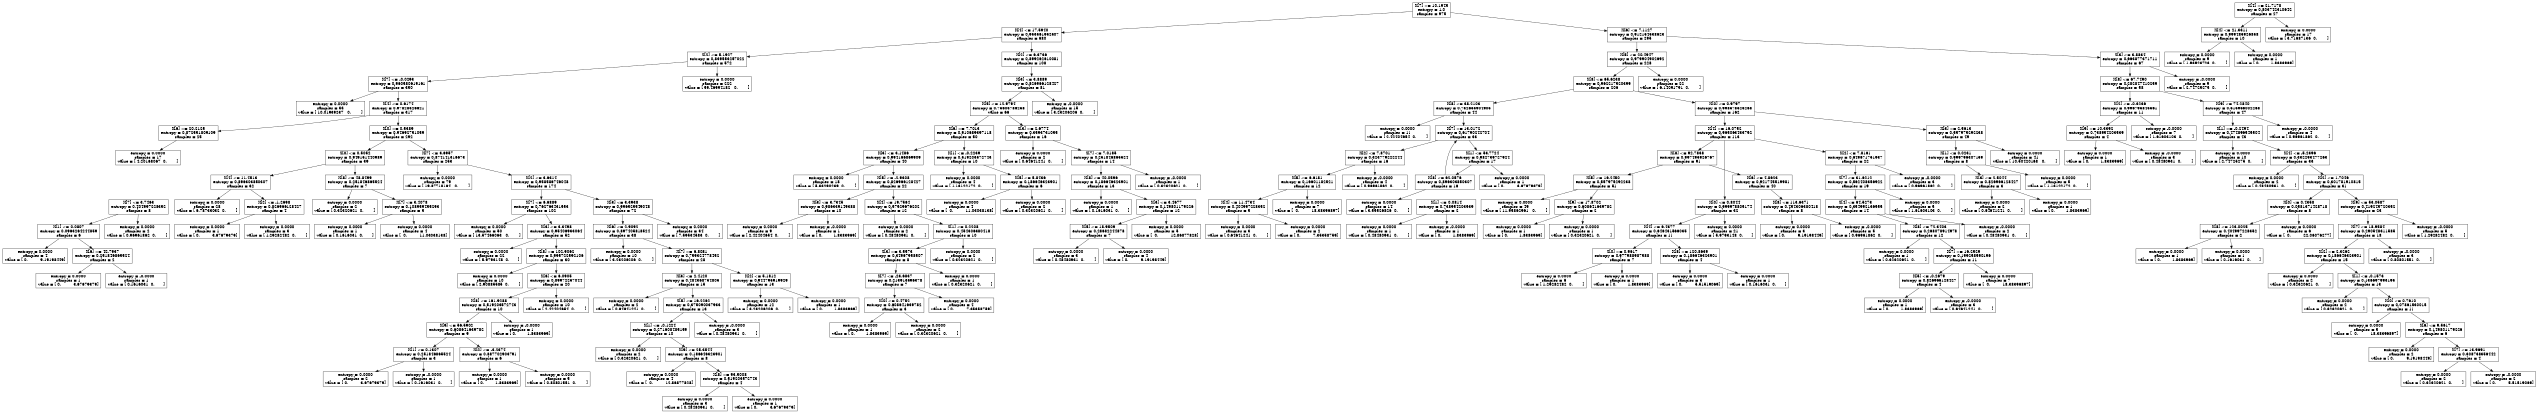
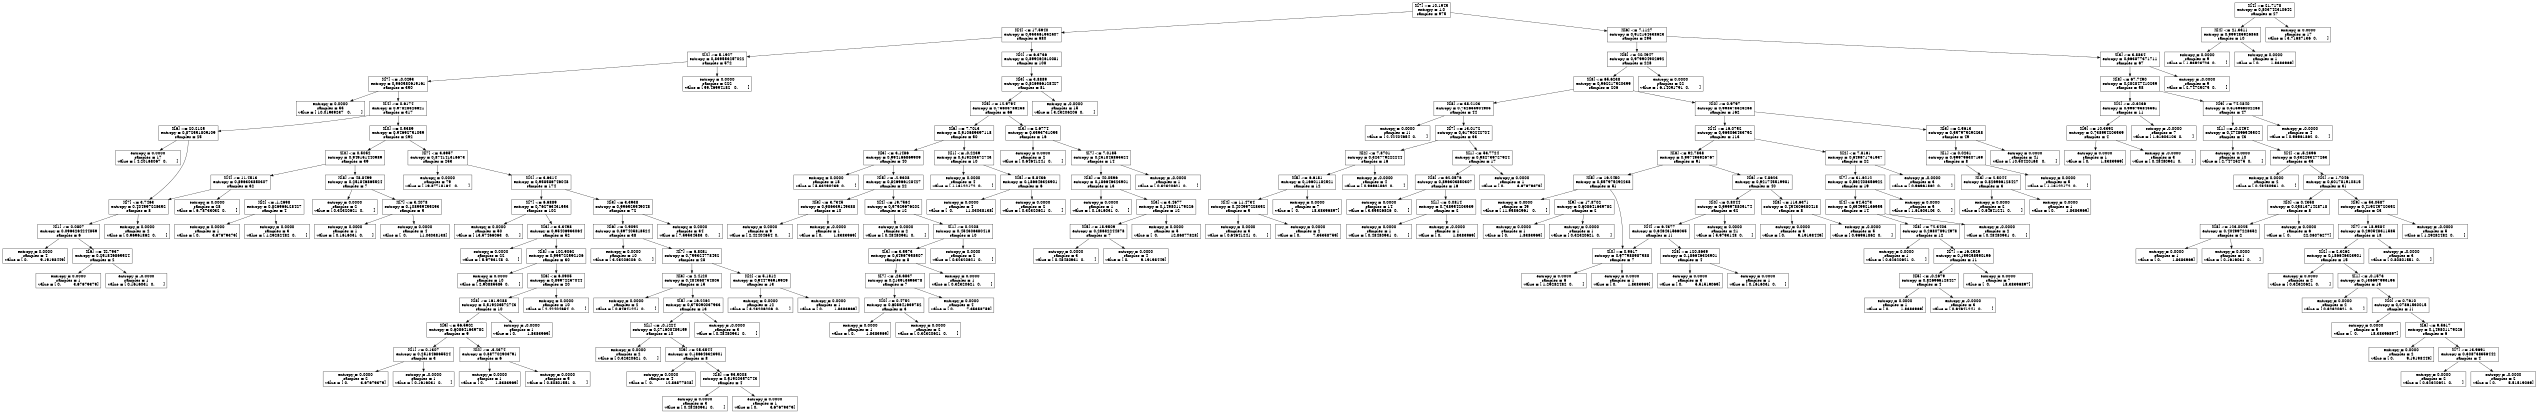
node "X[5] <= 12.9794 entropy = 0.75603786258 value = 66": label "X[5] <= 12.9794 entropy = 0.75603786258 value = 66" -> "X[5] <= 12.9794 entropy = 0.75603786258 samples = 66"
edge "X[8] <= 62.0576 entropy = 0.896303850307 samples = 16" -> "X[7] <= 13.0172 entropy = 0.61790242704 samples = 33": now "X[8] <= 62.0576 entropy = 0.896303850307 samples = 16" -> "X[1] <= 0.0814 entropy = 0.738954203539 samples = 2"
edge "X[4] <= 16.0752 entropy = 0.965063433752 samples = 113" -> "X[0] <= 0.8044 entropy = 0.999978805174 samples = 32": now "X[6] <= 4.8623 entropy = 0.921745519981 samples = 40" -> "X[0] <= 0.8044 entropy = 0.999978805174 samples = 32"
edge "X[6] <= 20.2125 entropy = 0.872551809109 samples = 25" -> "X[7] <= 3.7463 entropy = 0.404997228352 samples = 8": added
edge "X[5] <= 16.2450 entropy = 0.557975292238 samples = 51" -> "X[9] <= 17.8702 entropy = 0.608641639782 samples = 2": now "X[5] <= 16.2450 entropy = 0.557975292238 samples = 51" -> "X[0] <= 0.9617 entropy = 0.977988987588 samples = 7"
edge "X[4] <= 11.4513 entropy = 0.896303850307 samples = 32" -> "X[2] <= -1.2698 entropy = 0.826966128427 samples = 4": now "X[4] <= 11.4513 entropy = 0.896303850307 samples = 32" -> "X[7] <= 3.7463 entropy = 0.404997228352 samples = 8"
